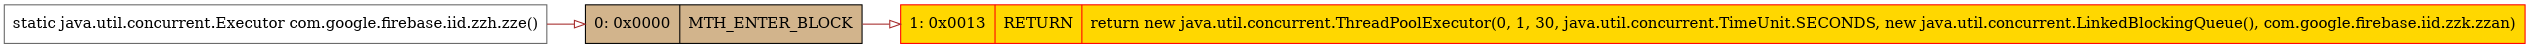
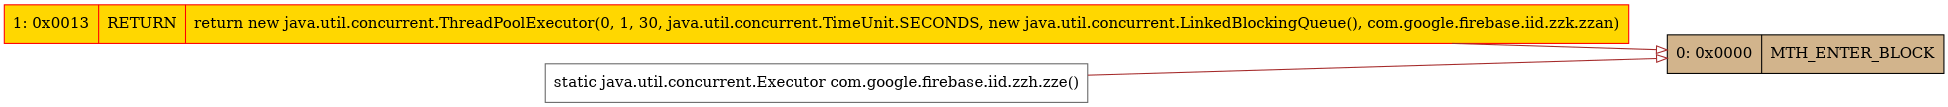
edge "0: 0x0000" -> "1: 0x0013": reversed
